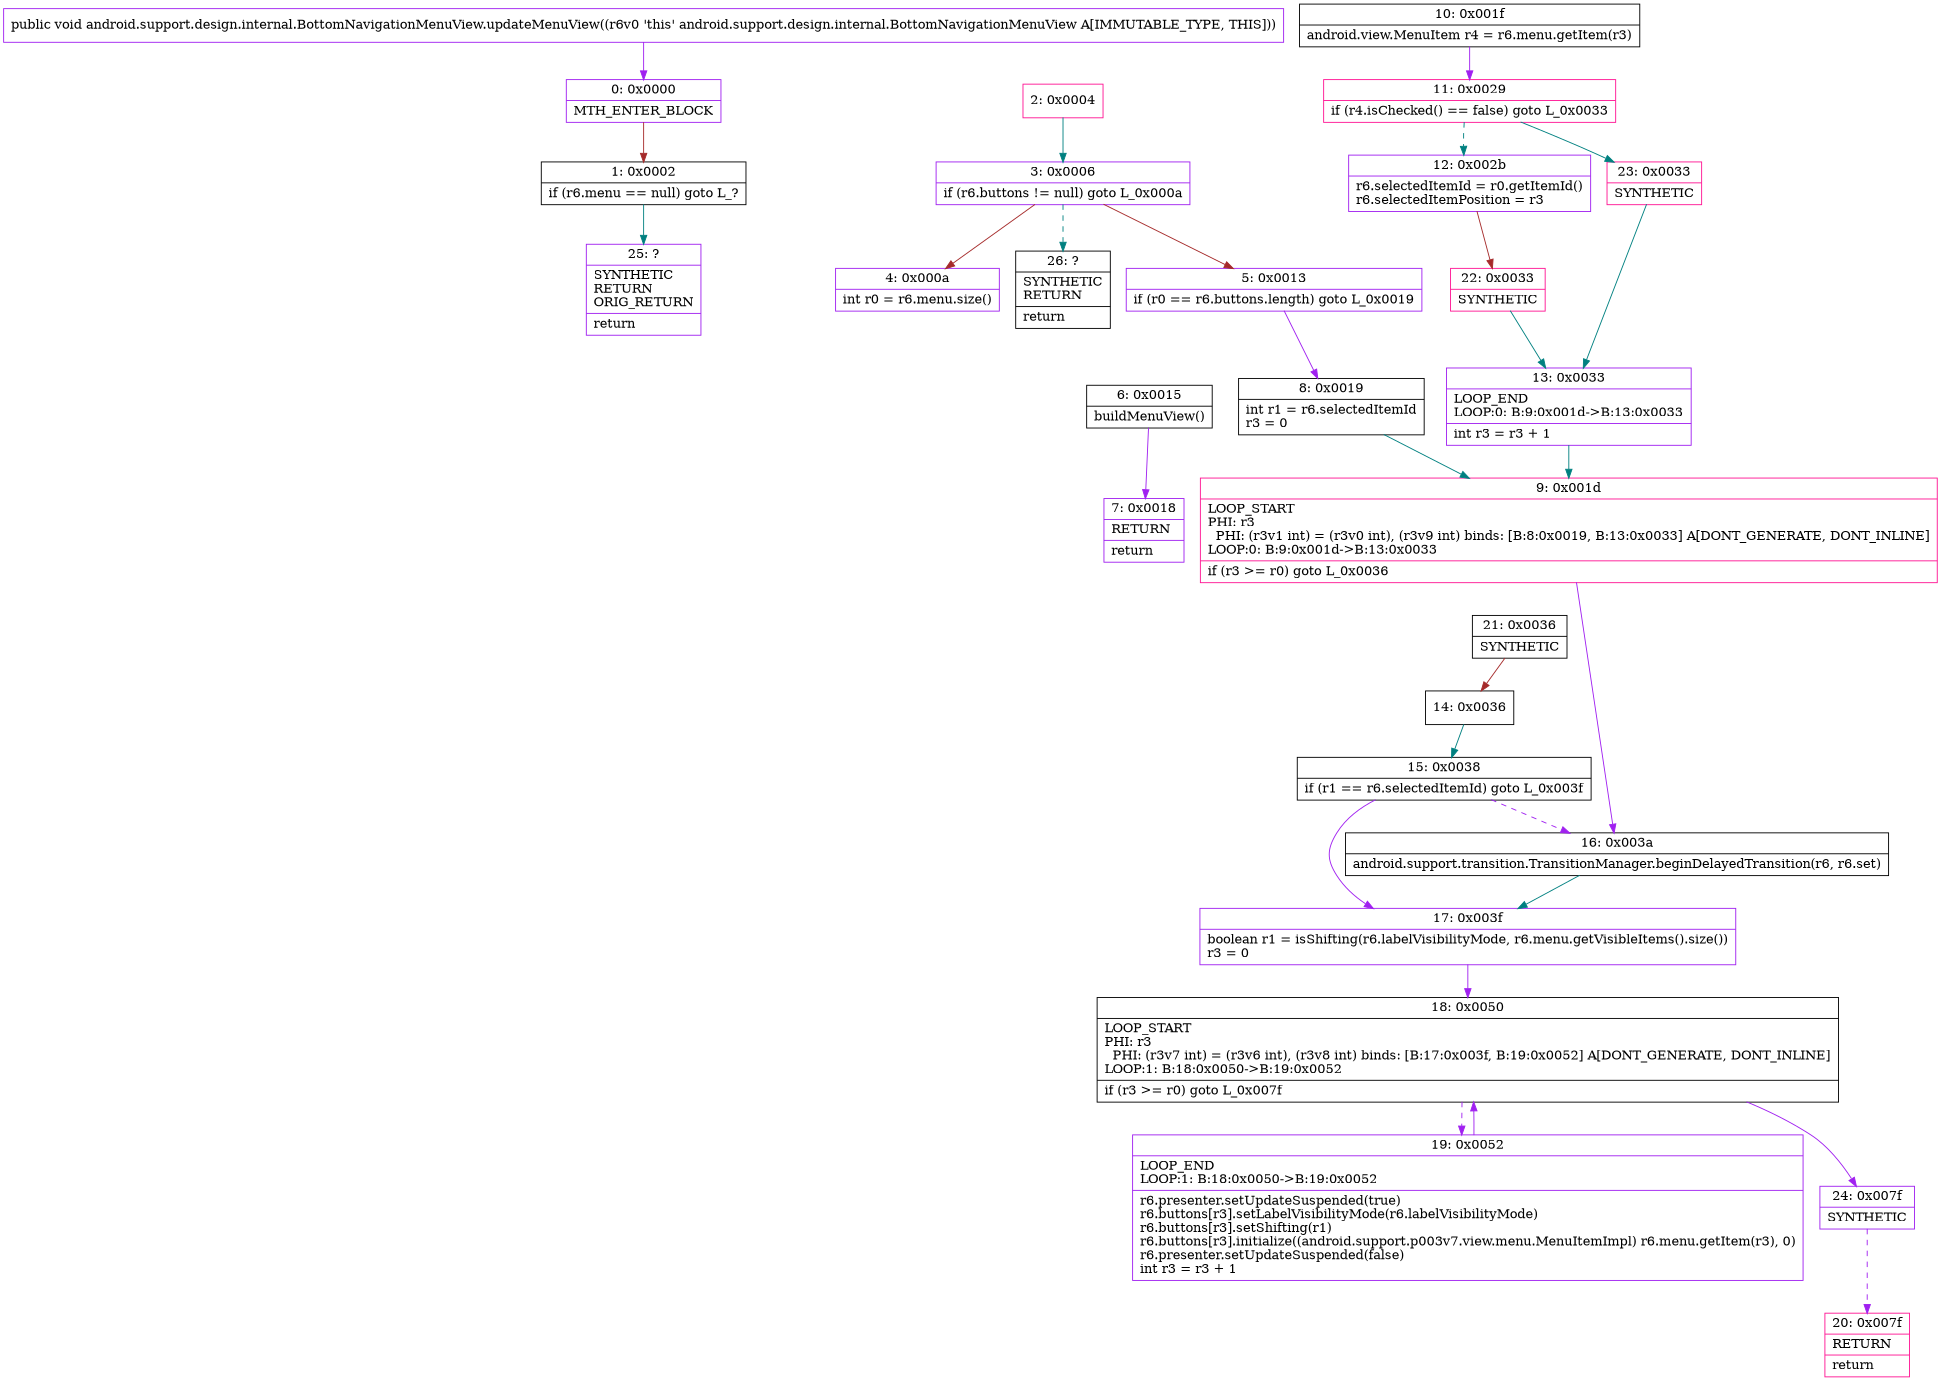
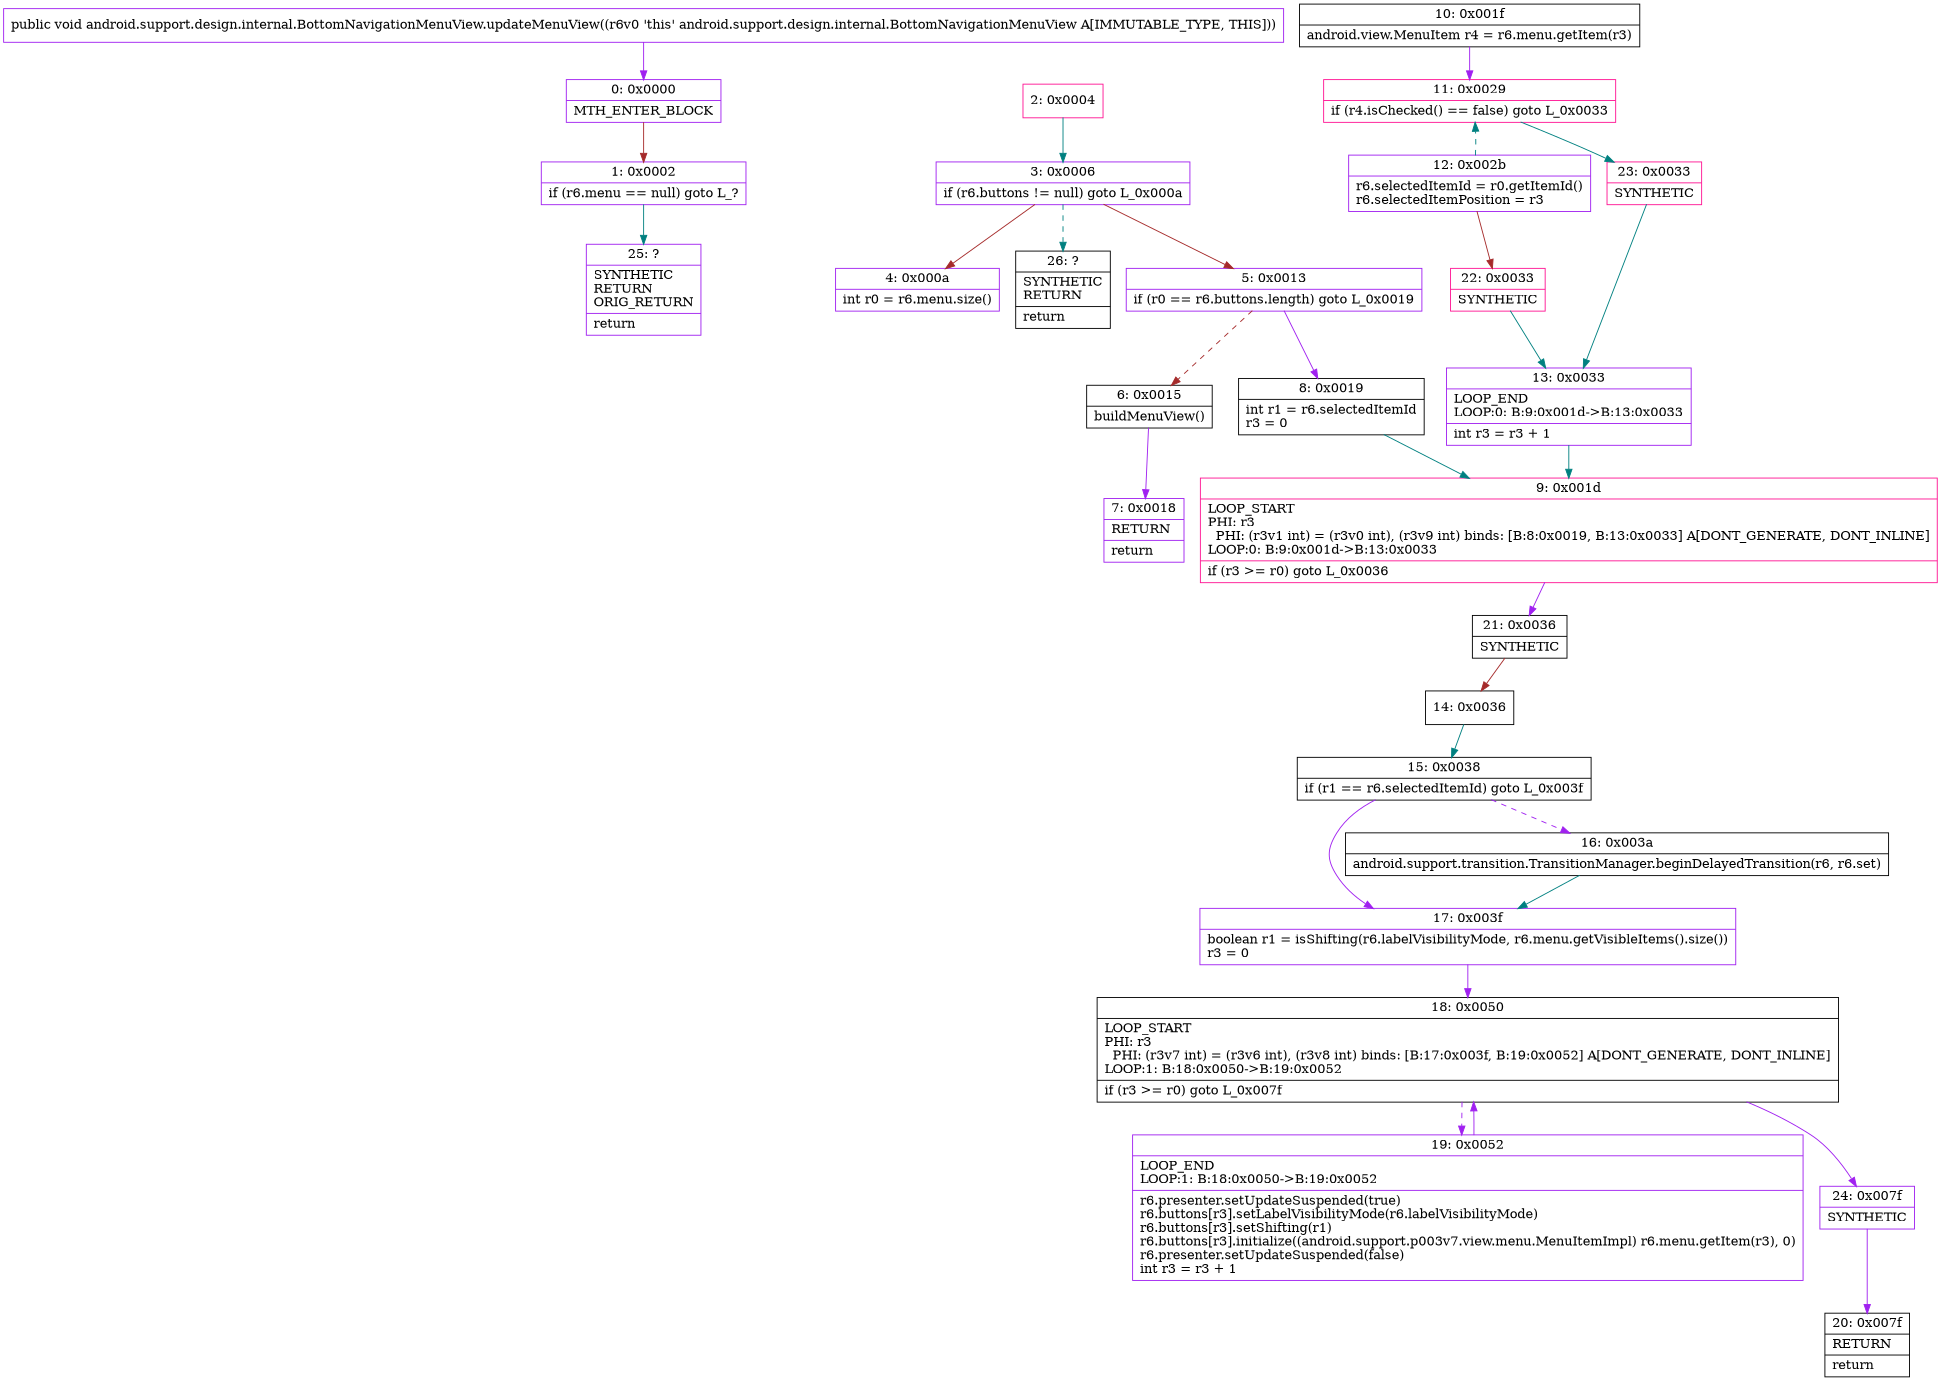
edge "11: 0x0029" -> "12: 0x002b": reversed
node "1: 0x0002": color black -> purple
edge "5: 0x0013" -> "6: 0x0015": added
edge "9: 0x001d" -> "16: 0x003a": now "9: 0x001d" -> "21: 0x0036"
edge "24: 0x007f" -> "20: 0x007f": style dashed -> solid
node "20: 0x007f": color deeppink -> black
